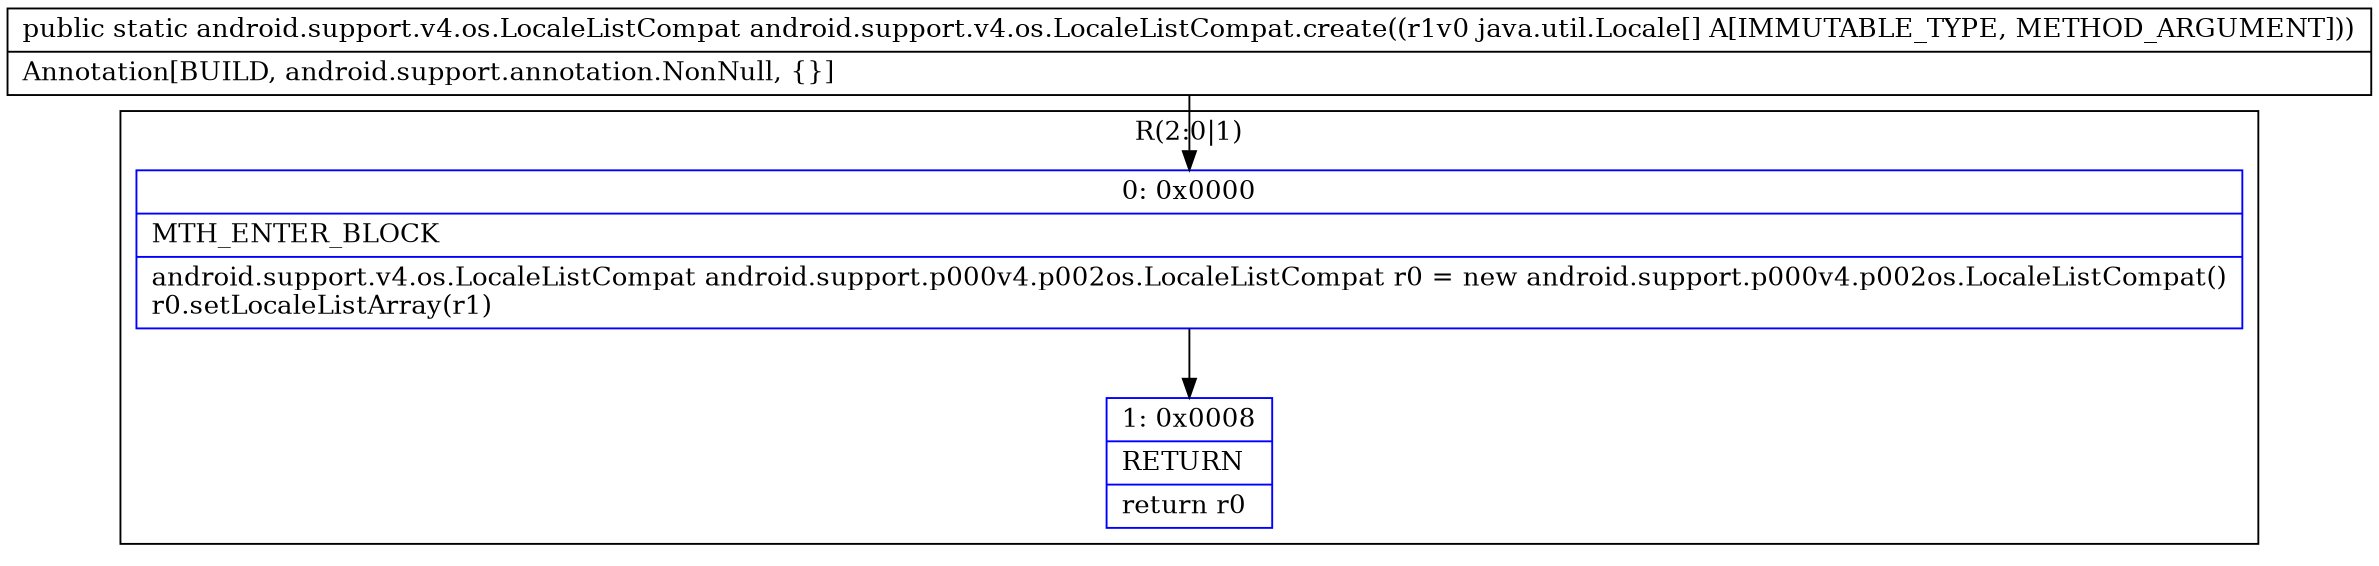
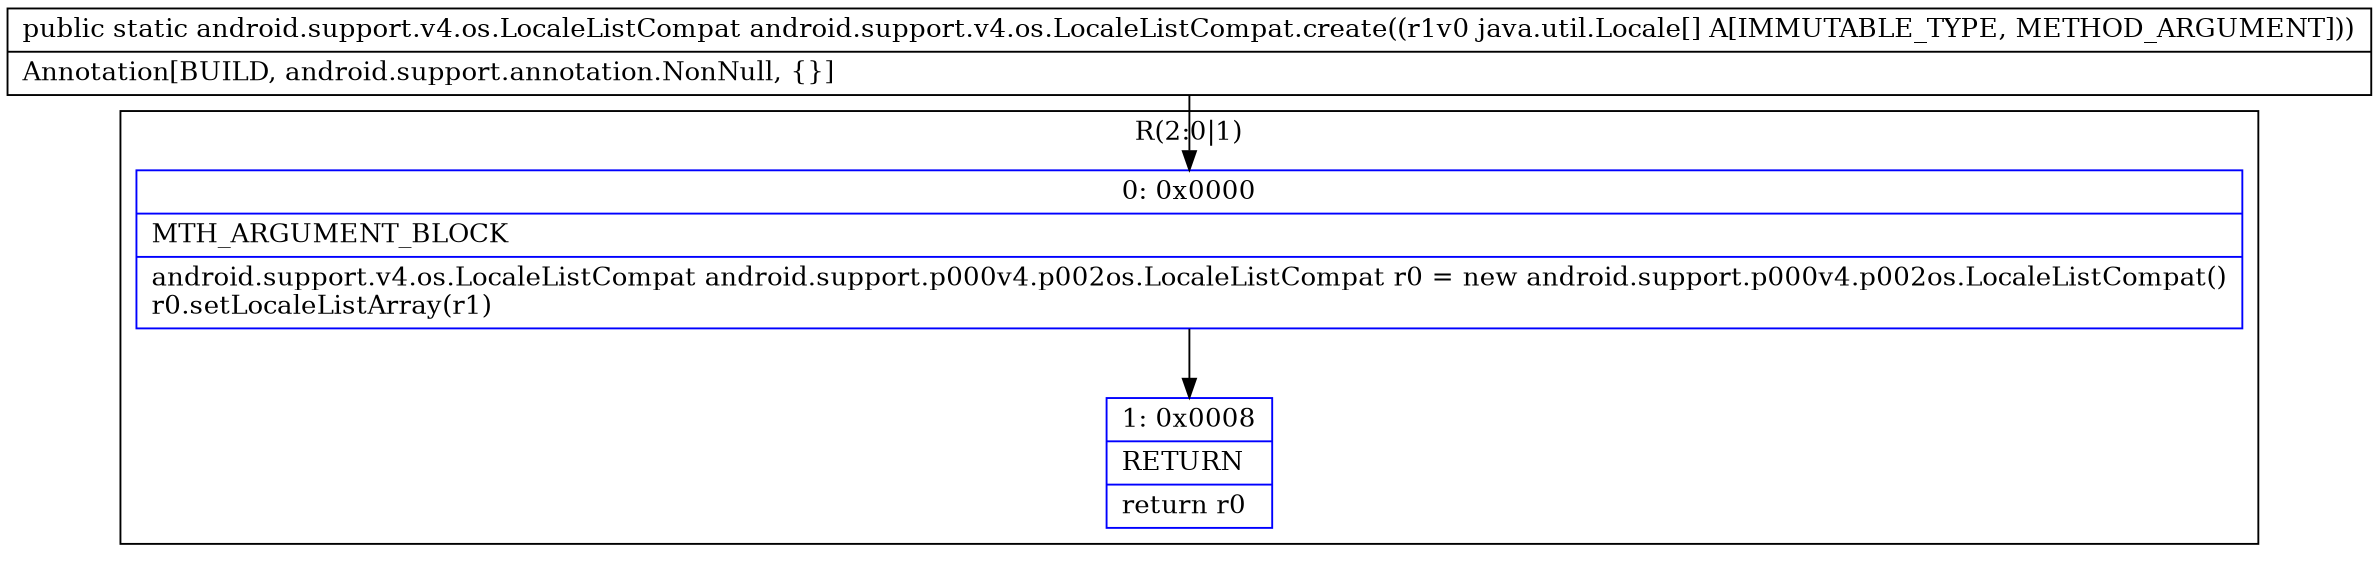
node "0: 0x0000": text "MTH_ENTER_BLOCK" -> "MTH_ARGUMENT_BLOCK"
